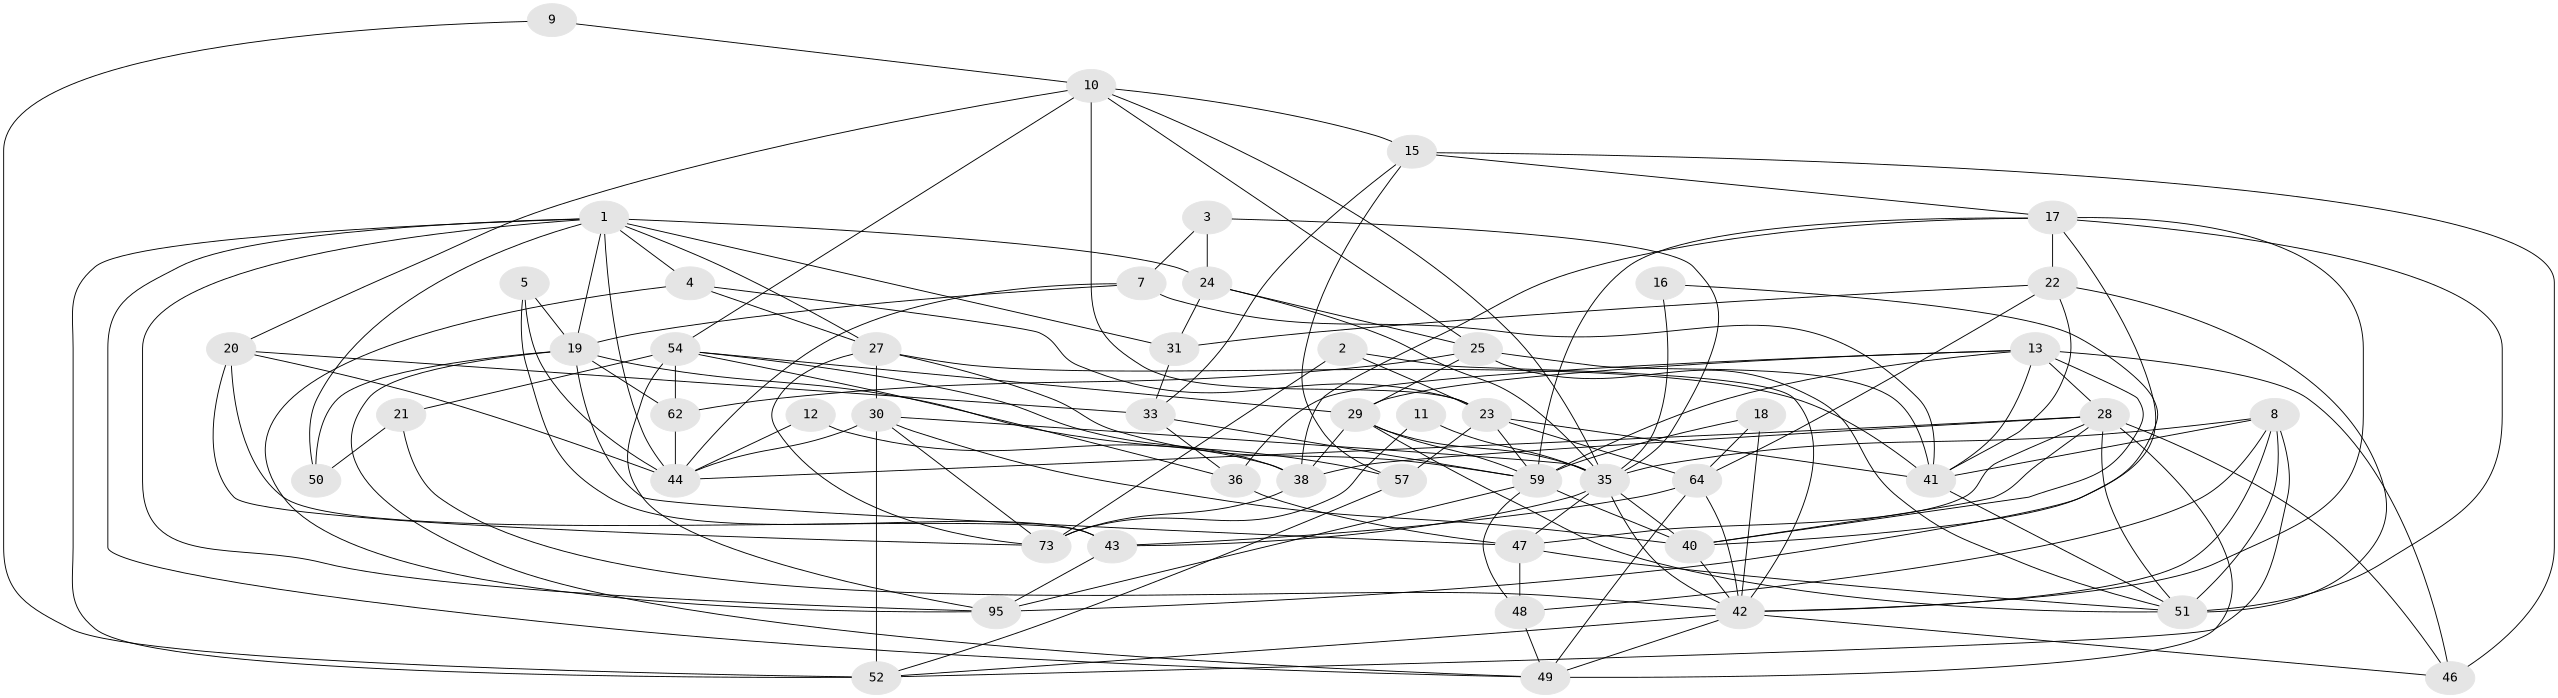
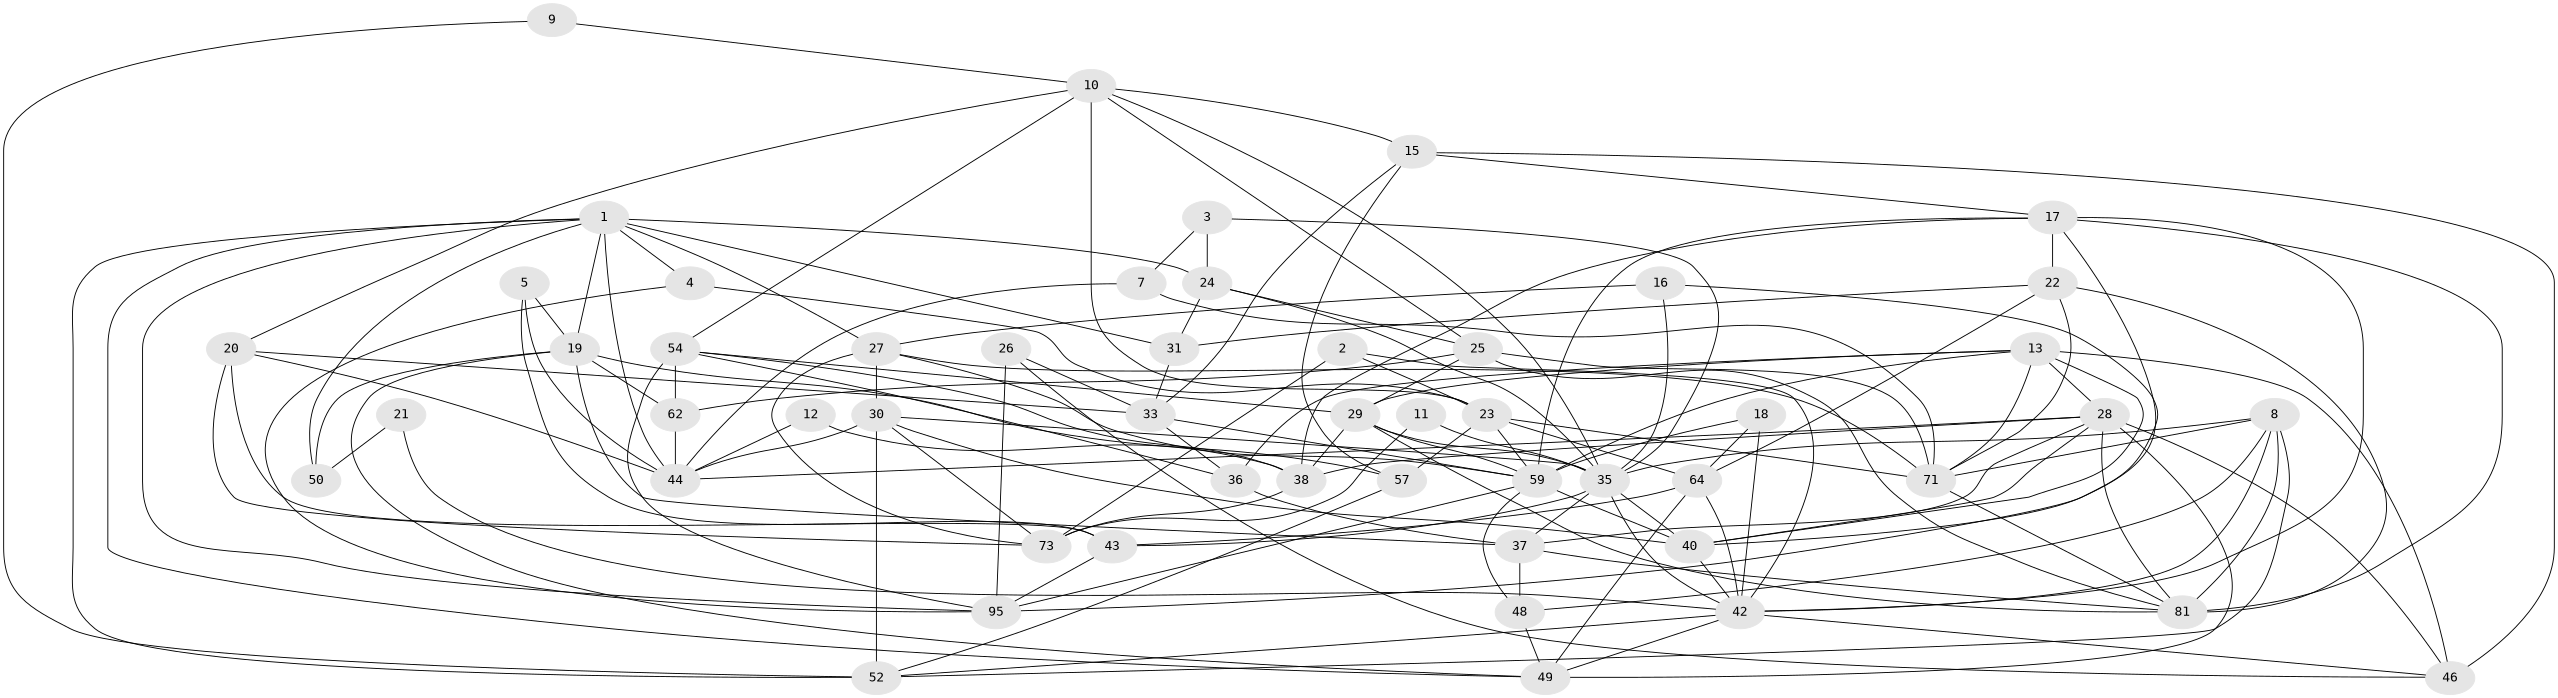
edge "7" -- "19": removed
edge "4" -- "27": now "16" -- "27"
node "26": added
edge "54" -- "21": removed
node "41": label "41" -> "71"
node "47": label "47" -> "37"
node "51": label "51" -> "81"
